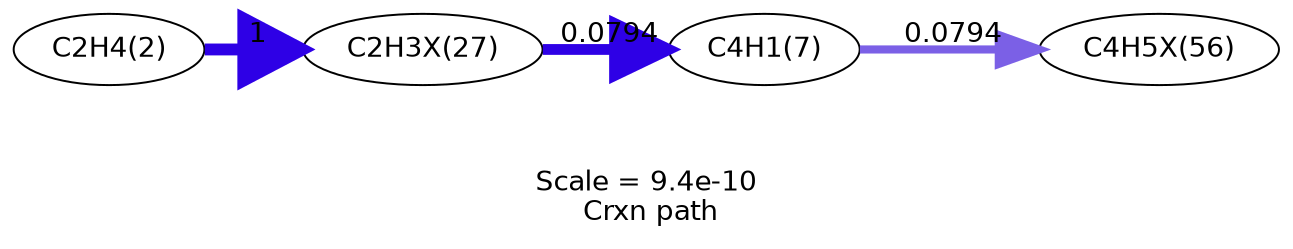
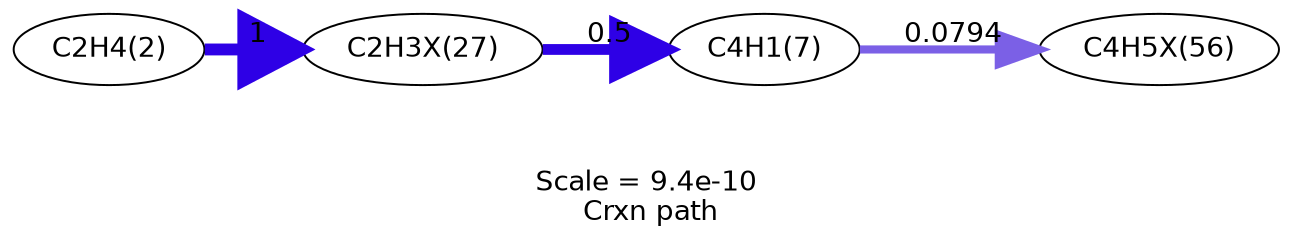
edge "C2H3X(27)" -> "C4H1(7)": label " 0.0794" -> " 0.5"
